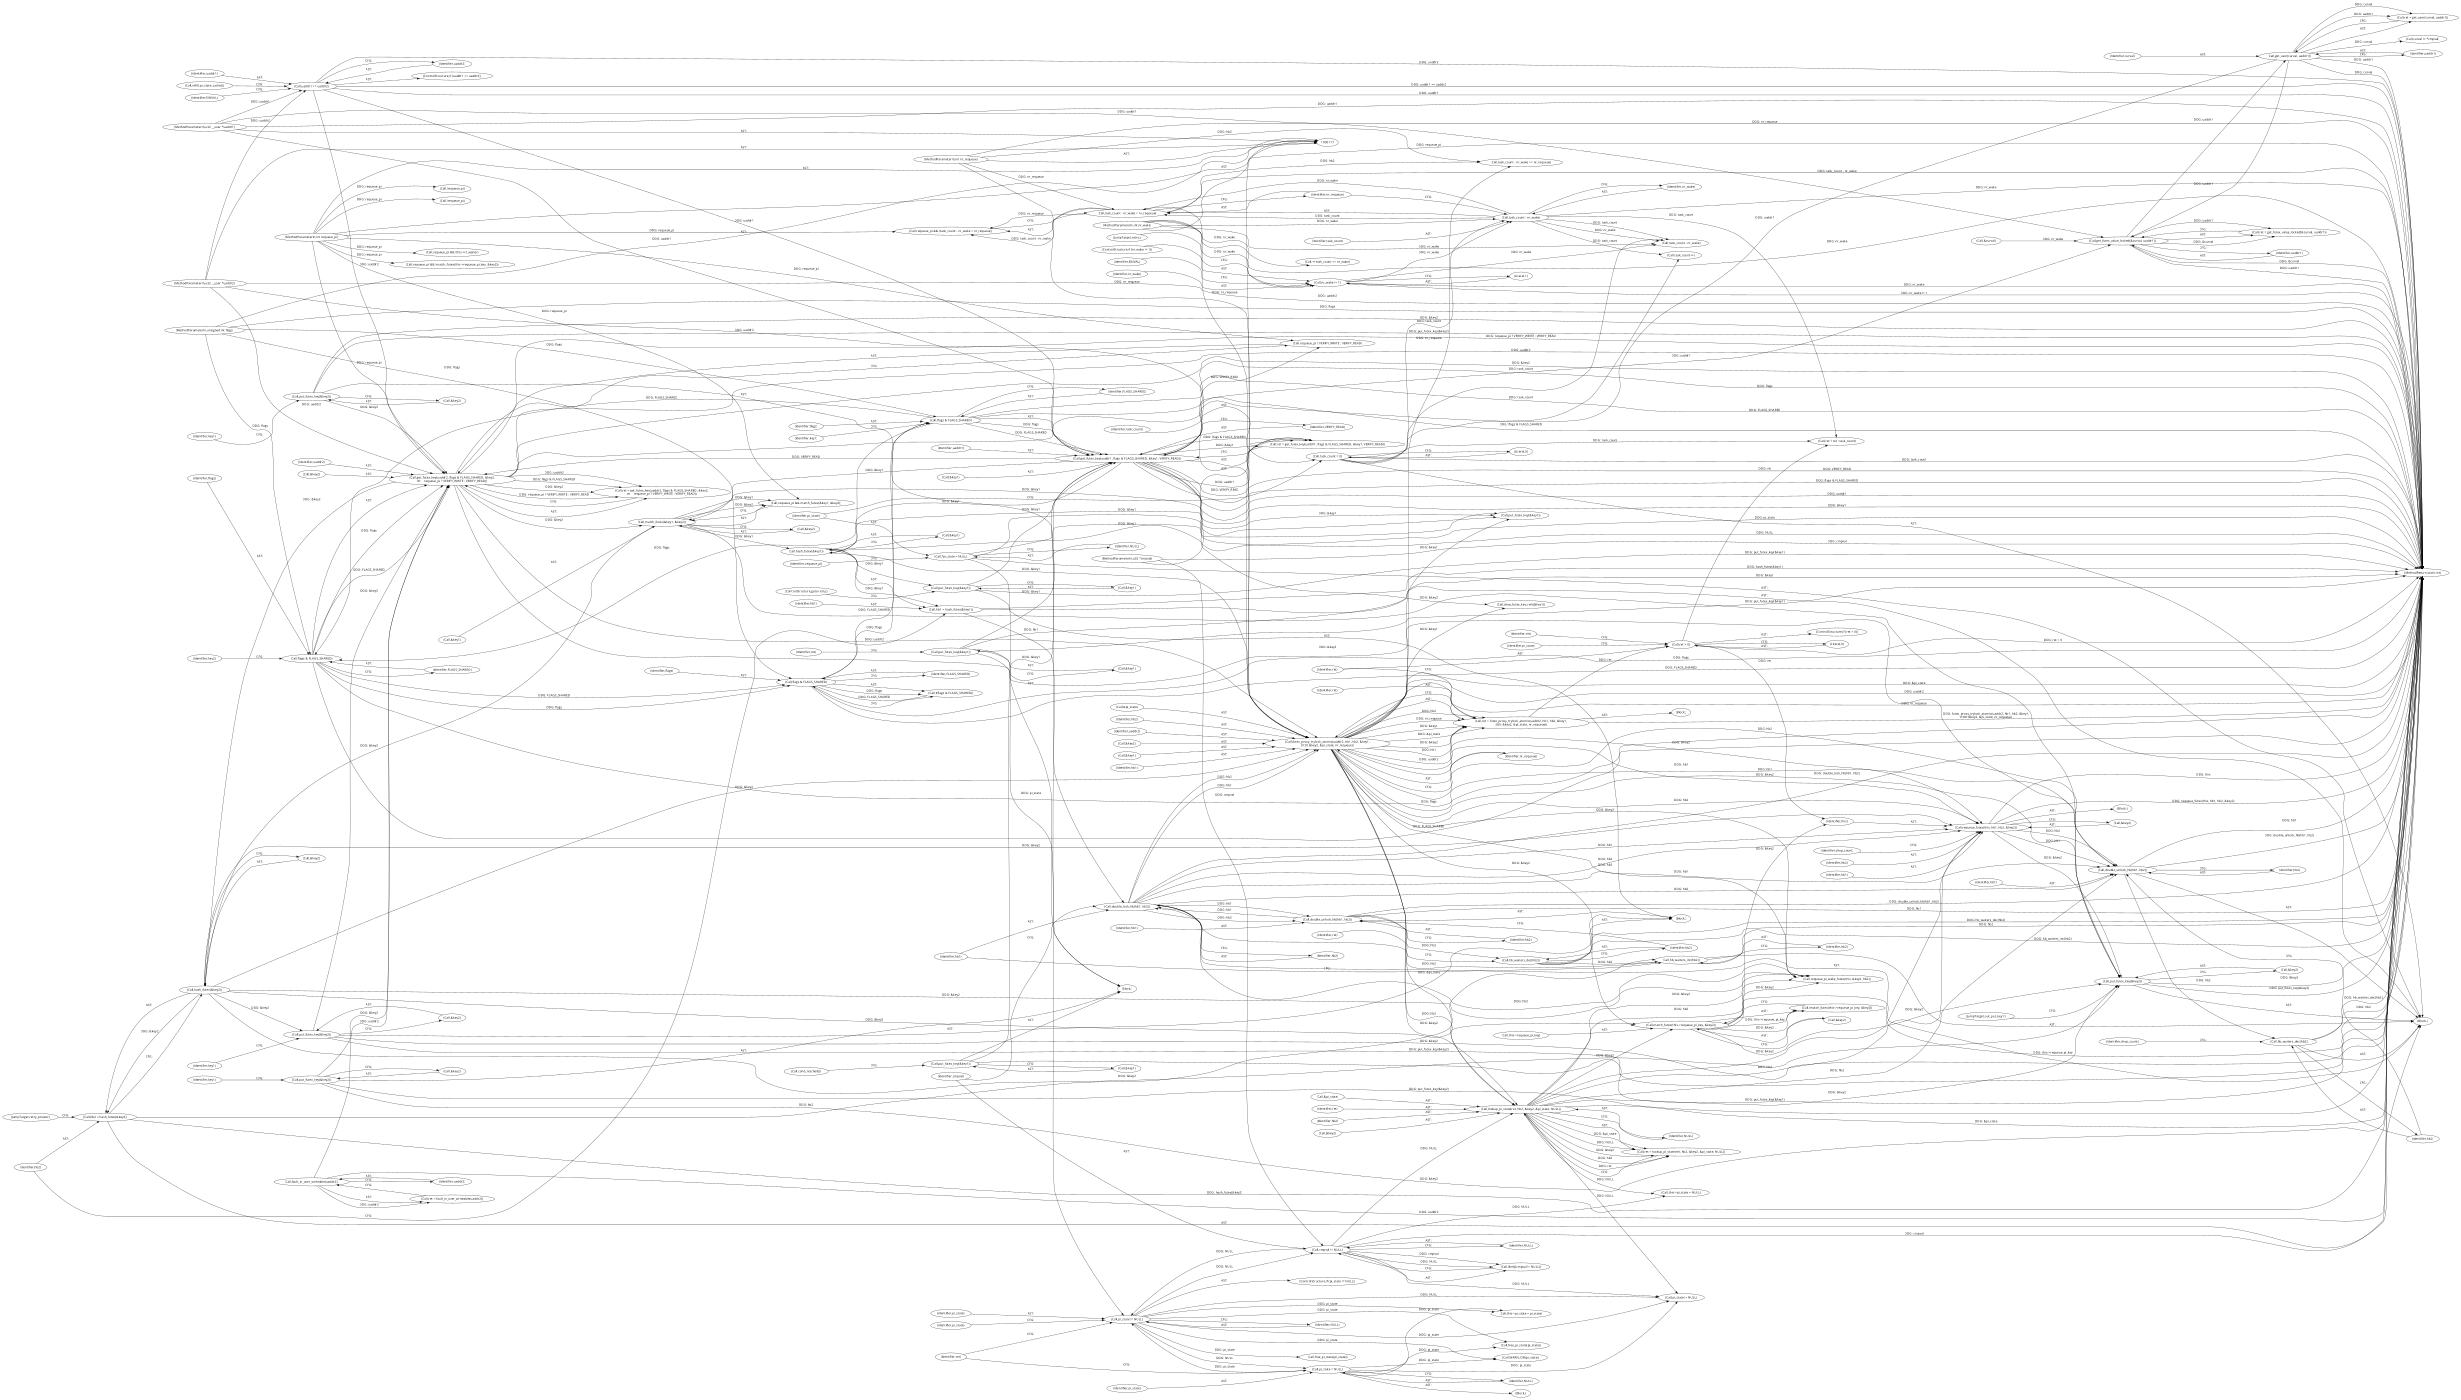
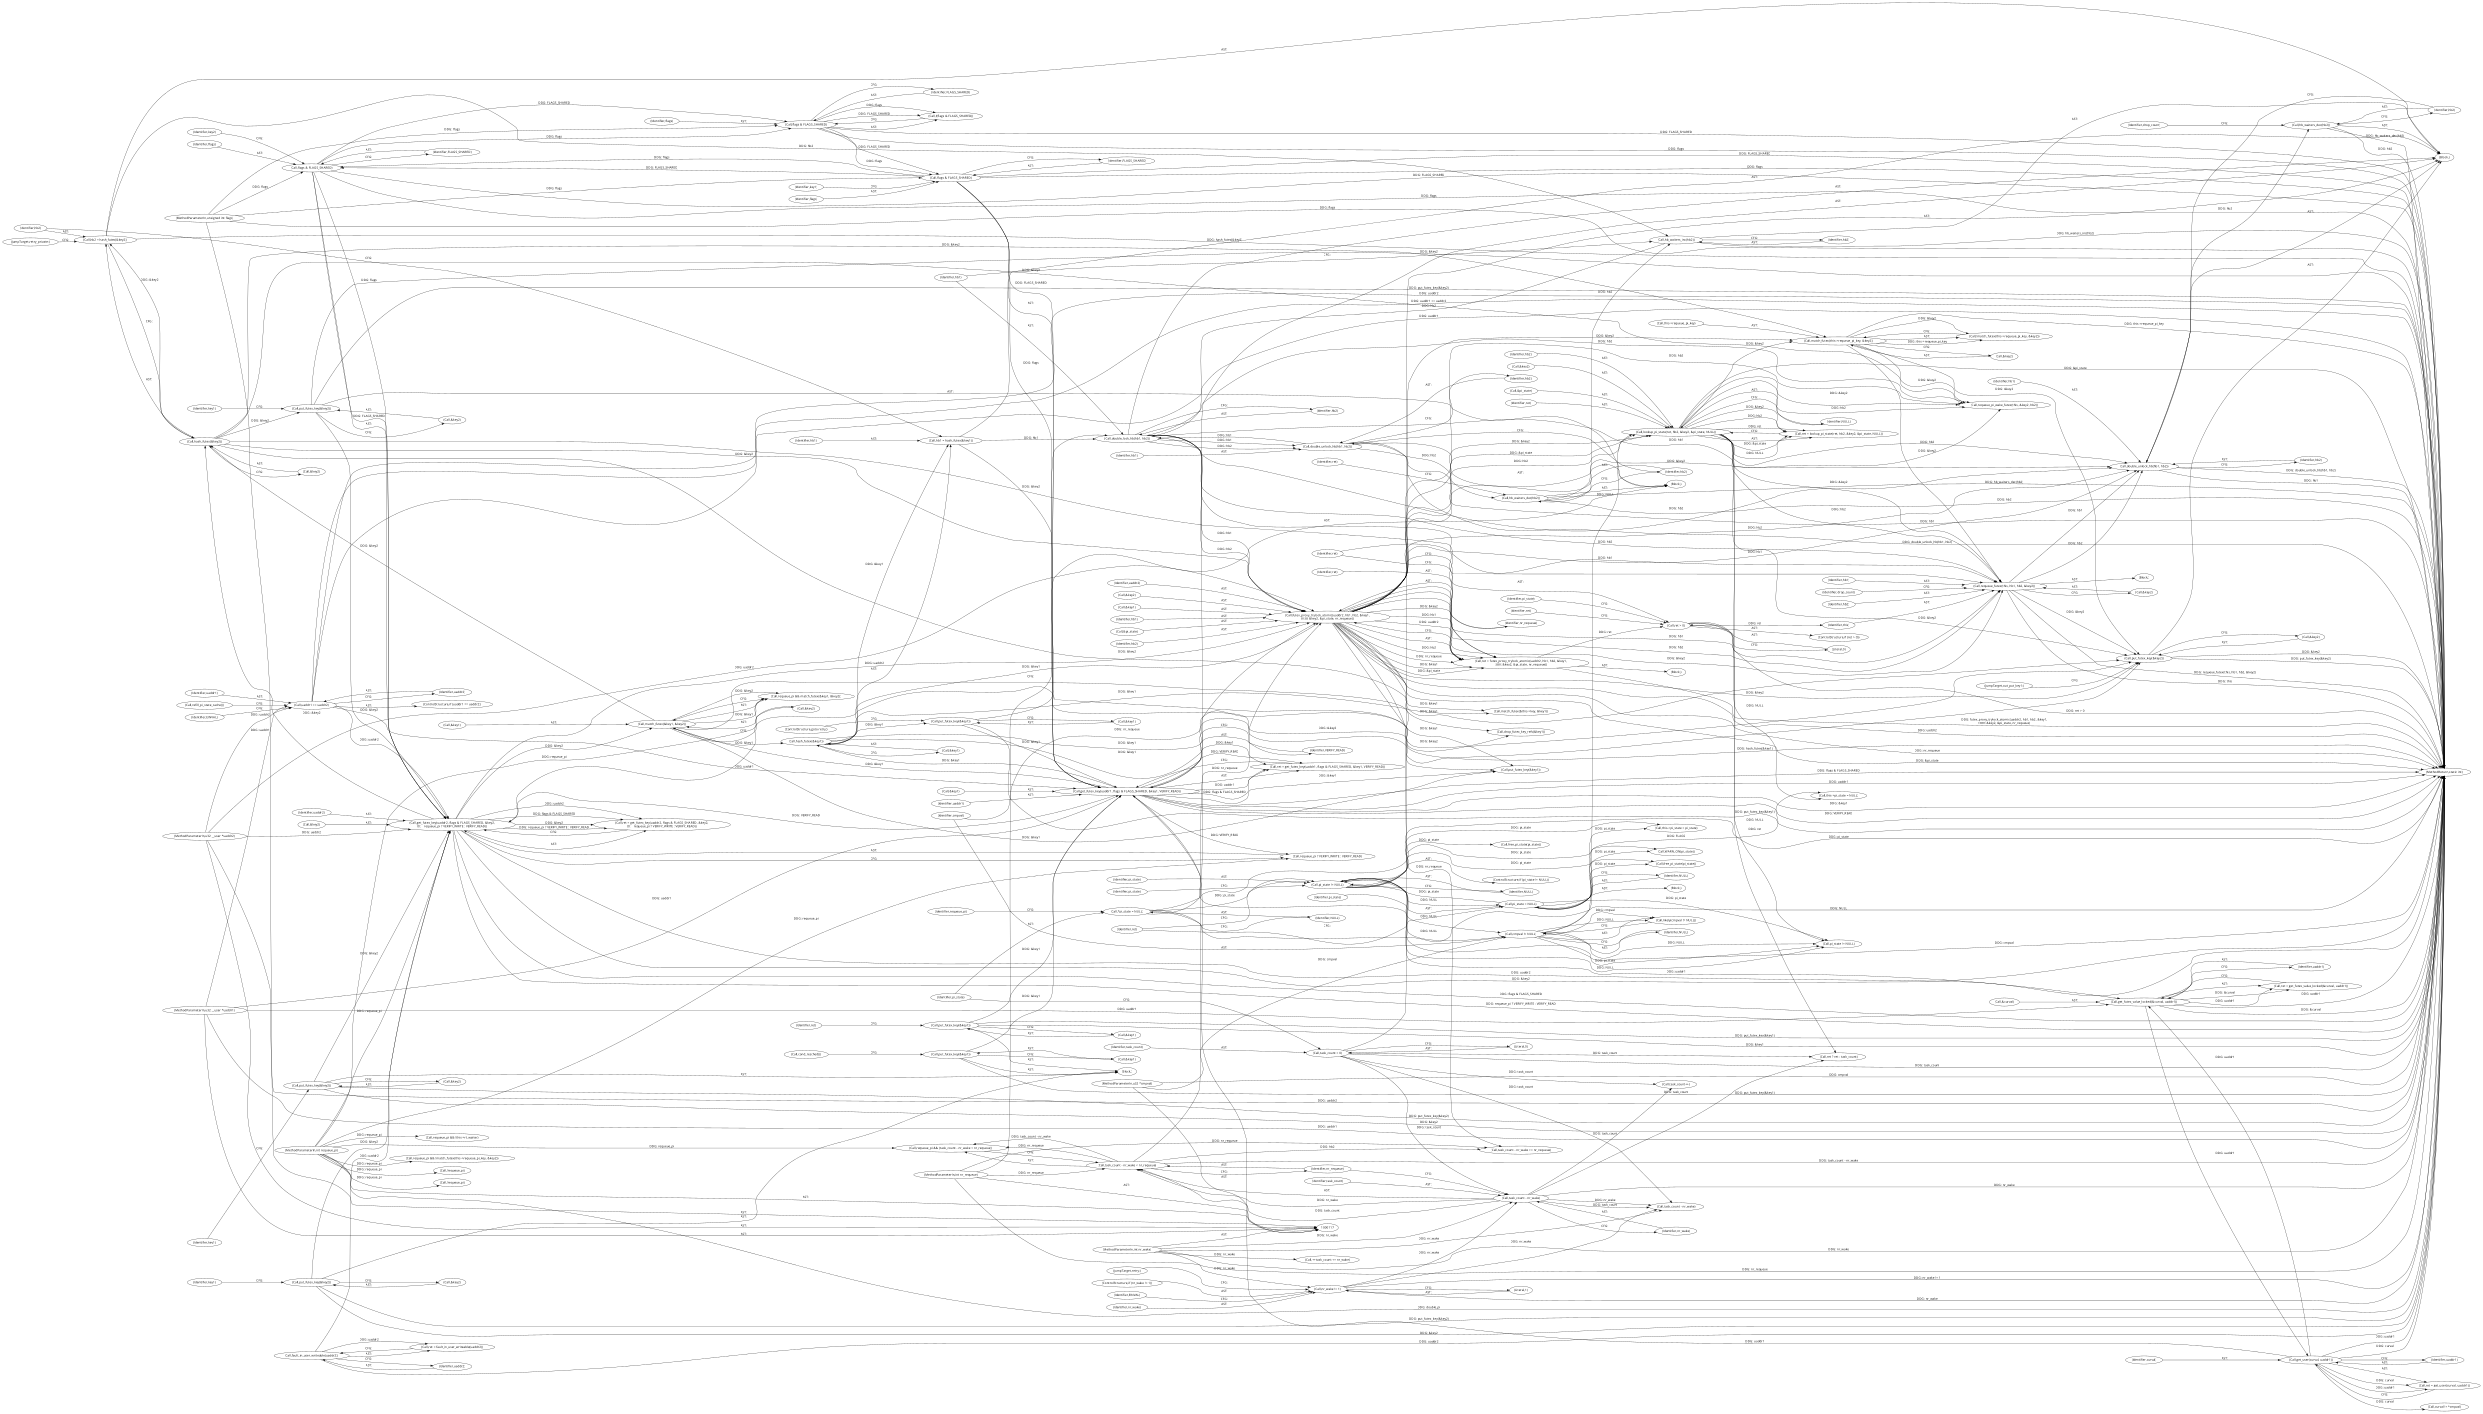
edge "(MethodParameterIn,int nr_requeue)" -> "(Call,task_count - nr_wake >= nr_requeue)": label "DDG: hb2" -> "DDG: nr_requeue"
edge "(MethodParameterIn,int requeue_pi)" -> "(MethodReturn,static int)": label "DDG: requeue_pi" -> "DDG: double_pi"
edge "(Call,&curval)" -> "(Call,get_futex_value_locked(&curval, uaddr1))": label "DDG: nr_wake" -> "AST: "
node "(Call,match_futex(&this->key, &key1))": added
edge "(Call,double_lock_hb(hb1, hb2))" -> "(MethodReturn,static int)": removed, label "DDG: double_lock_hb(hb1, hb2)"
edge "(Call,match_futex(this->requeue_pi_key, &key2))" -> "(Identifier,this)": now "(Call,match_futex(this->requeue_pi_key, &key2))" -> "(Call,requeue_futex(this, hb1, hb2, &key2))"
edge "(Call,cmpval != NULL)" -> "(Call,this->pi_state = NULL)": label "DDG: NULL" -> "DDG: FLAGS"
